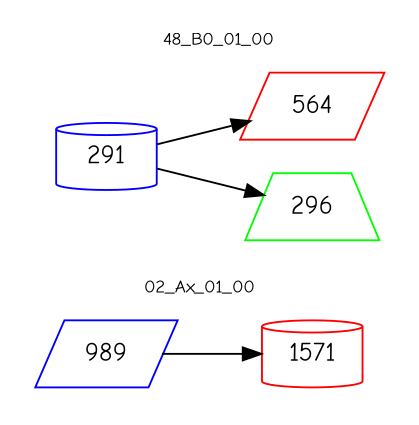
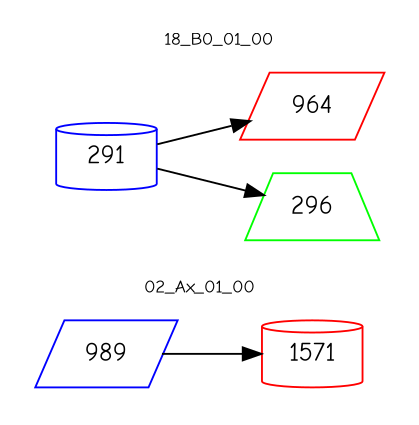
cluster "48_B0_01_00": label "48_B0_01_00" -> "18_B0_01_00"
node "564": label "564" -> "964"
